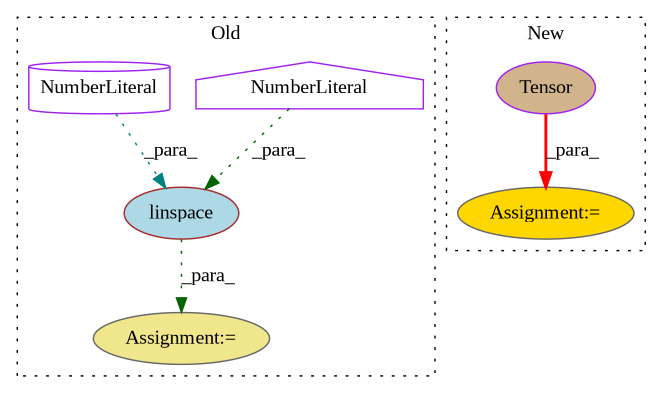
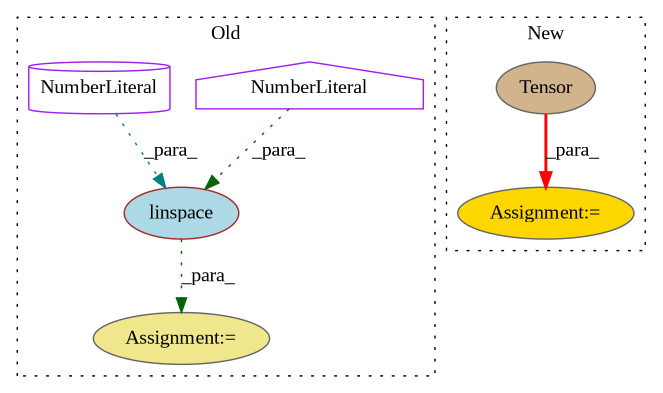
node "Tensor": color purple -> gray40
